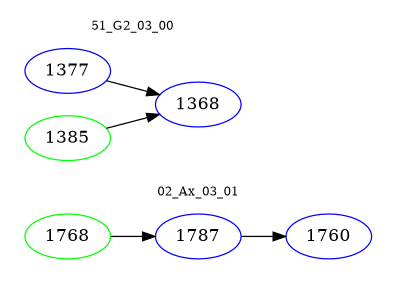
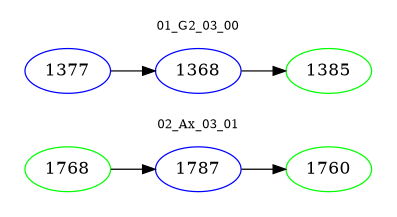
cluster "51_G2_03_00": label "51_G2_03_00" -> "01_G2_03_00"
edge "1385" -> "1368": reversed
node "1760": color blue -> green
